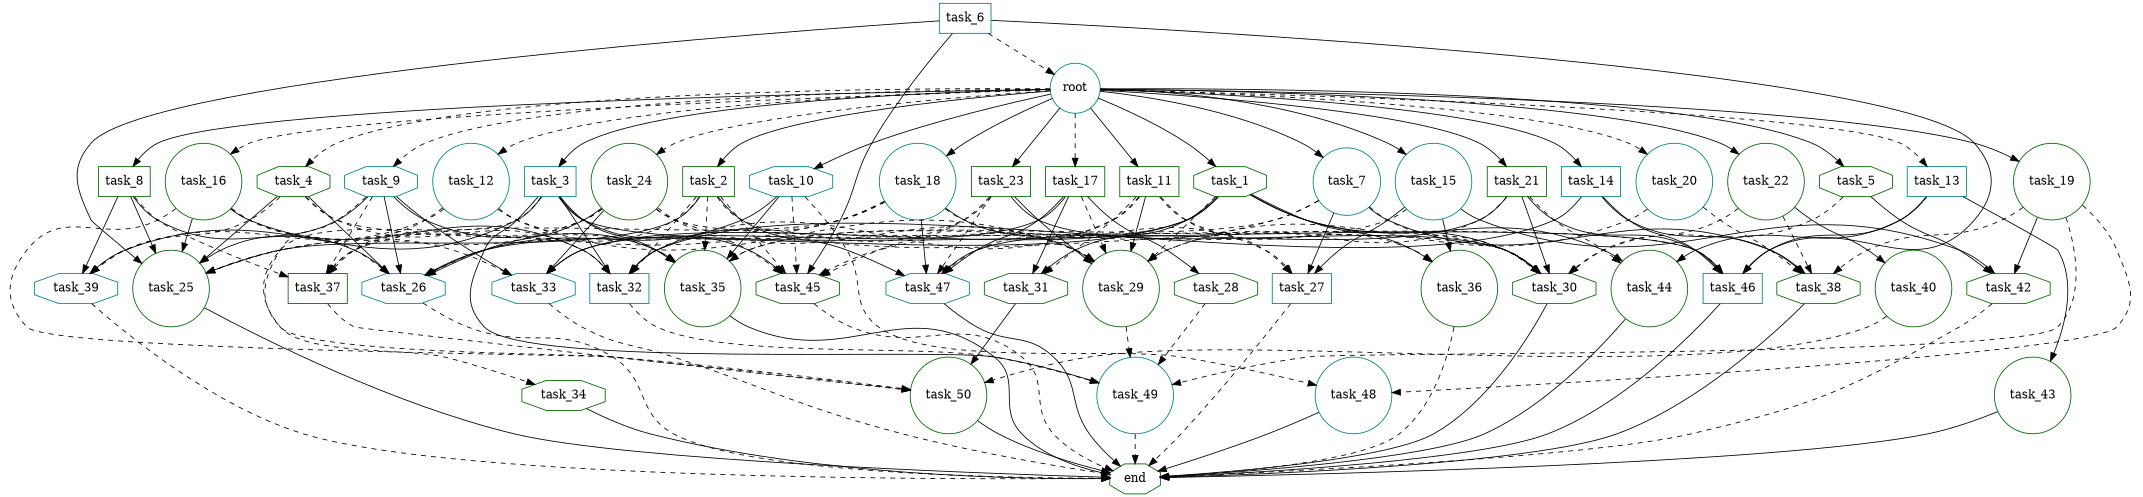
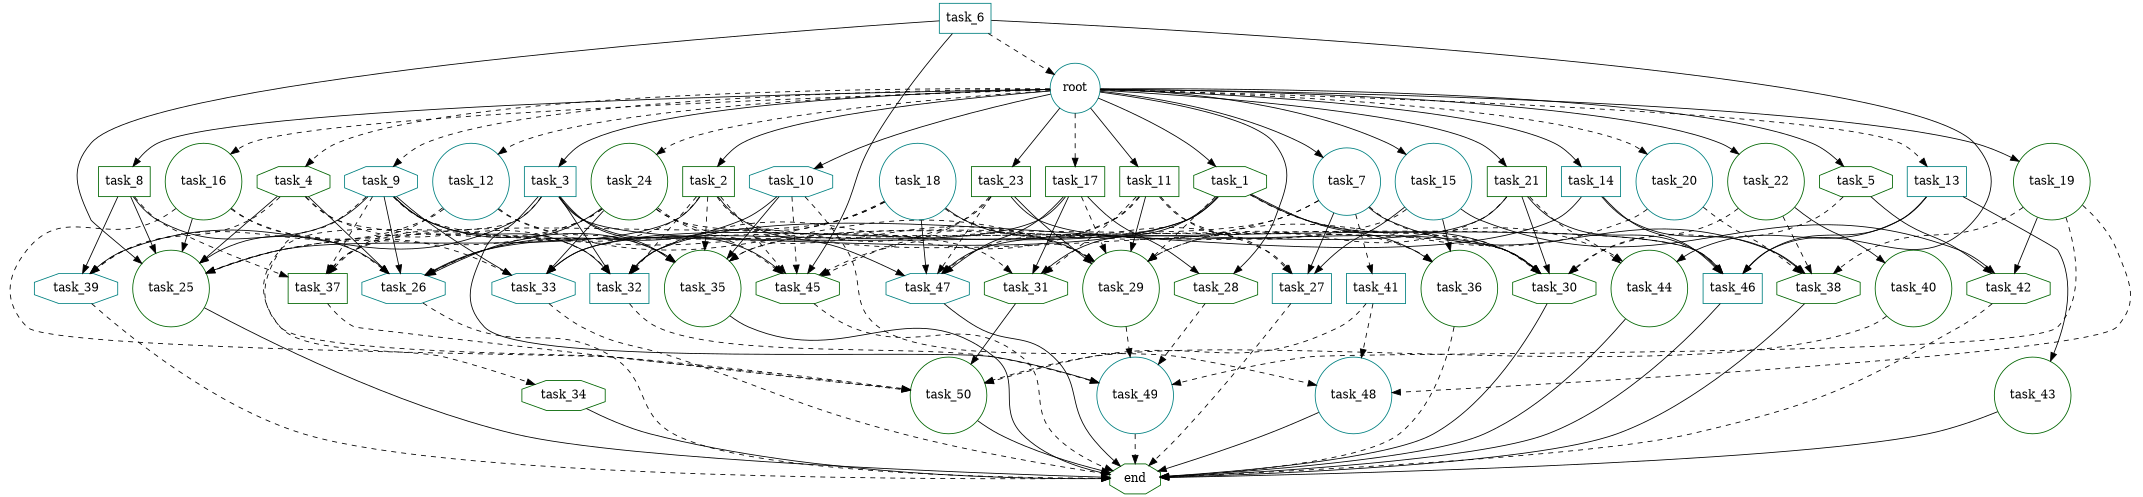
edge "root" -> "task_18": now "root" -> "task_28"
edge "task_16" -> "task_32": now "task_9" -> "task_32"
edge "task_1" -> "task_44": style solid -> dashed
edge "task_9" -> "task_31": added
node "task_41": added
